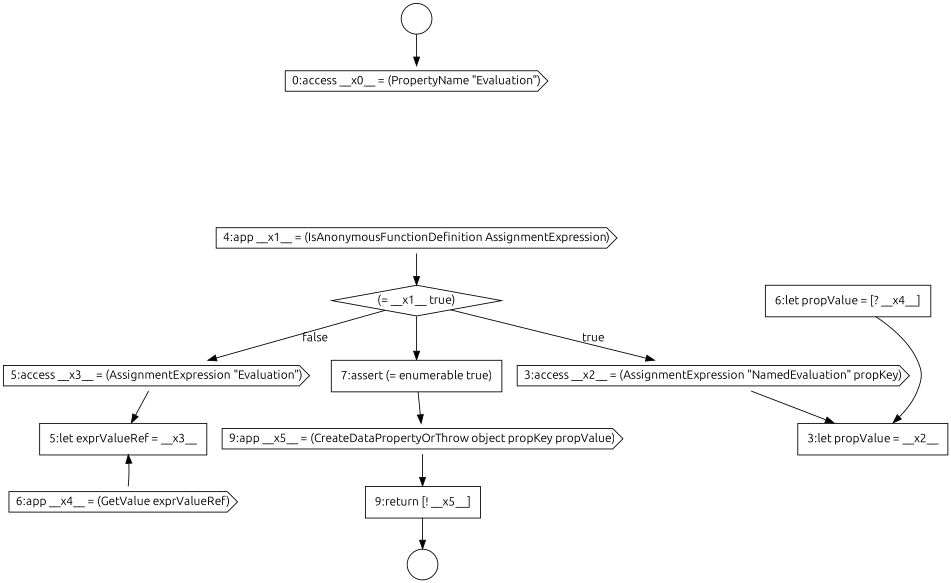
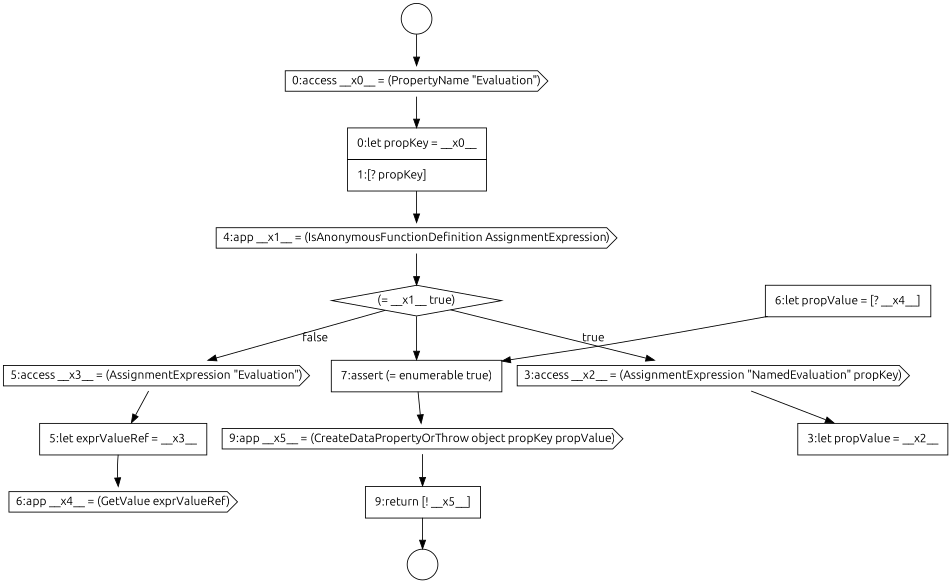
node "0:let propKey = __x0__": added
edge "6:let propValue = [? __x4__]" -> "3:let propValue = __x2__": now "6:let propValue = [? __x4__]" -> "7:assert (= enumerable true)"
edge "6:app __x4__ = (GetValue exprValueRef)" -> "5:let exprValueRef = __x3__": reversed
